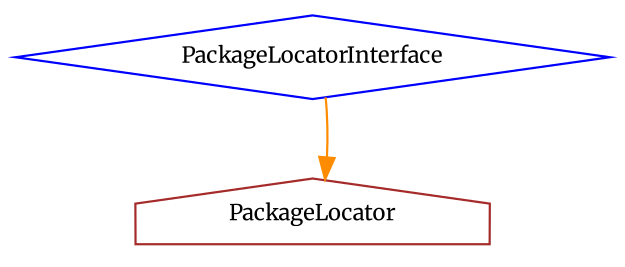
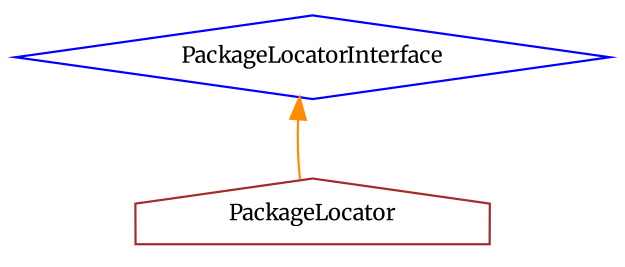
edge "PackageLocatorInterface" -> "PackageLocator": reversed
